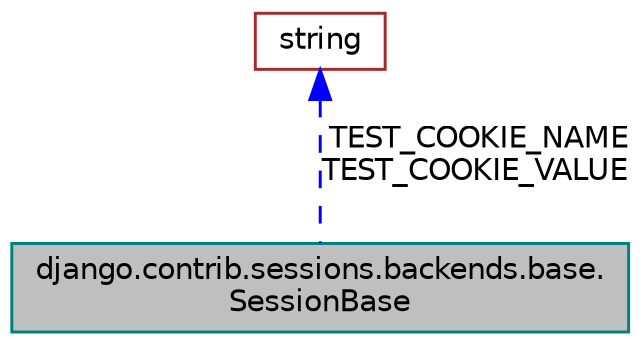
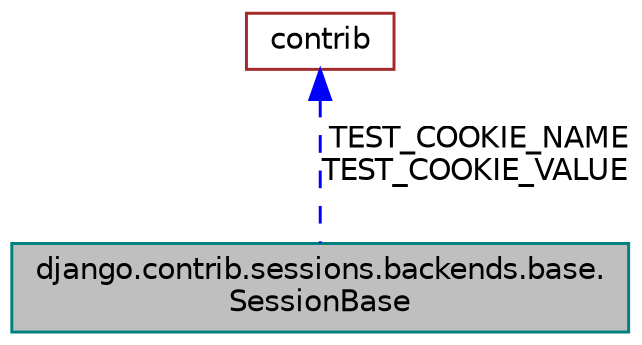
node "string": label "string" -> "contrib"
